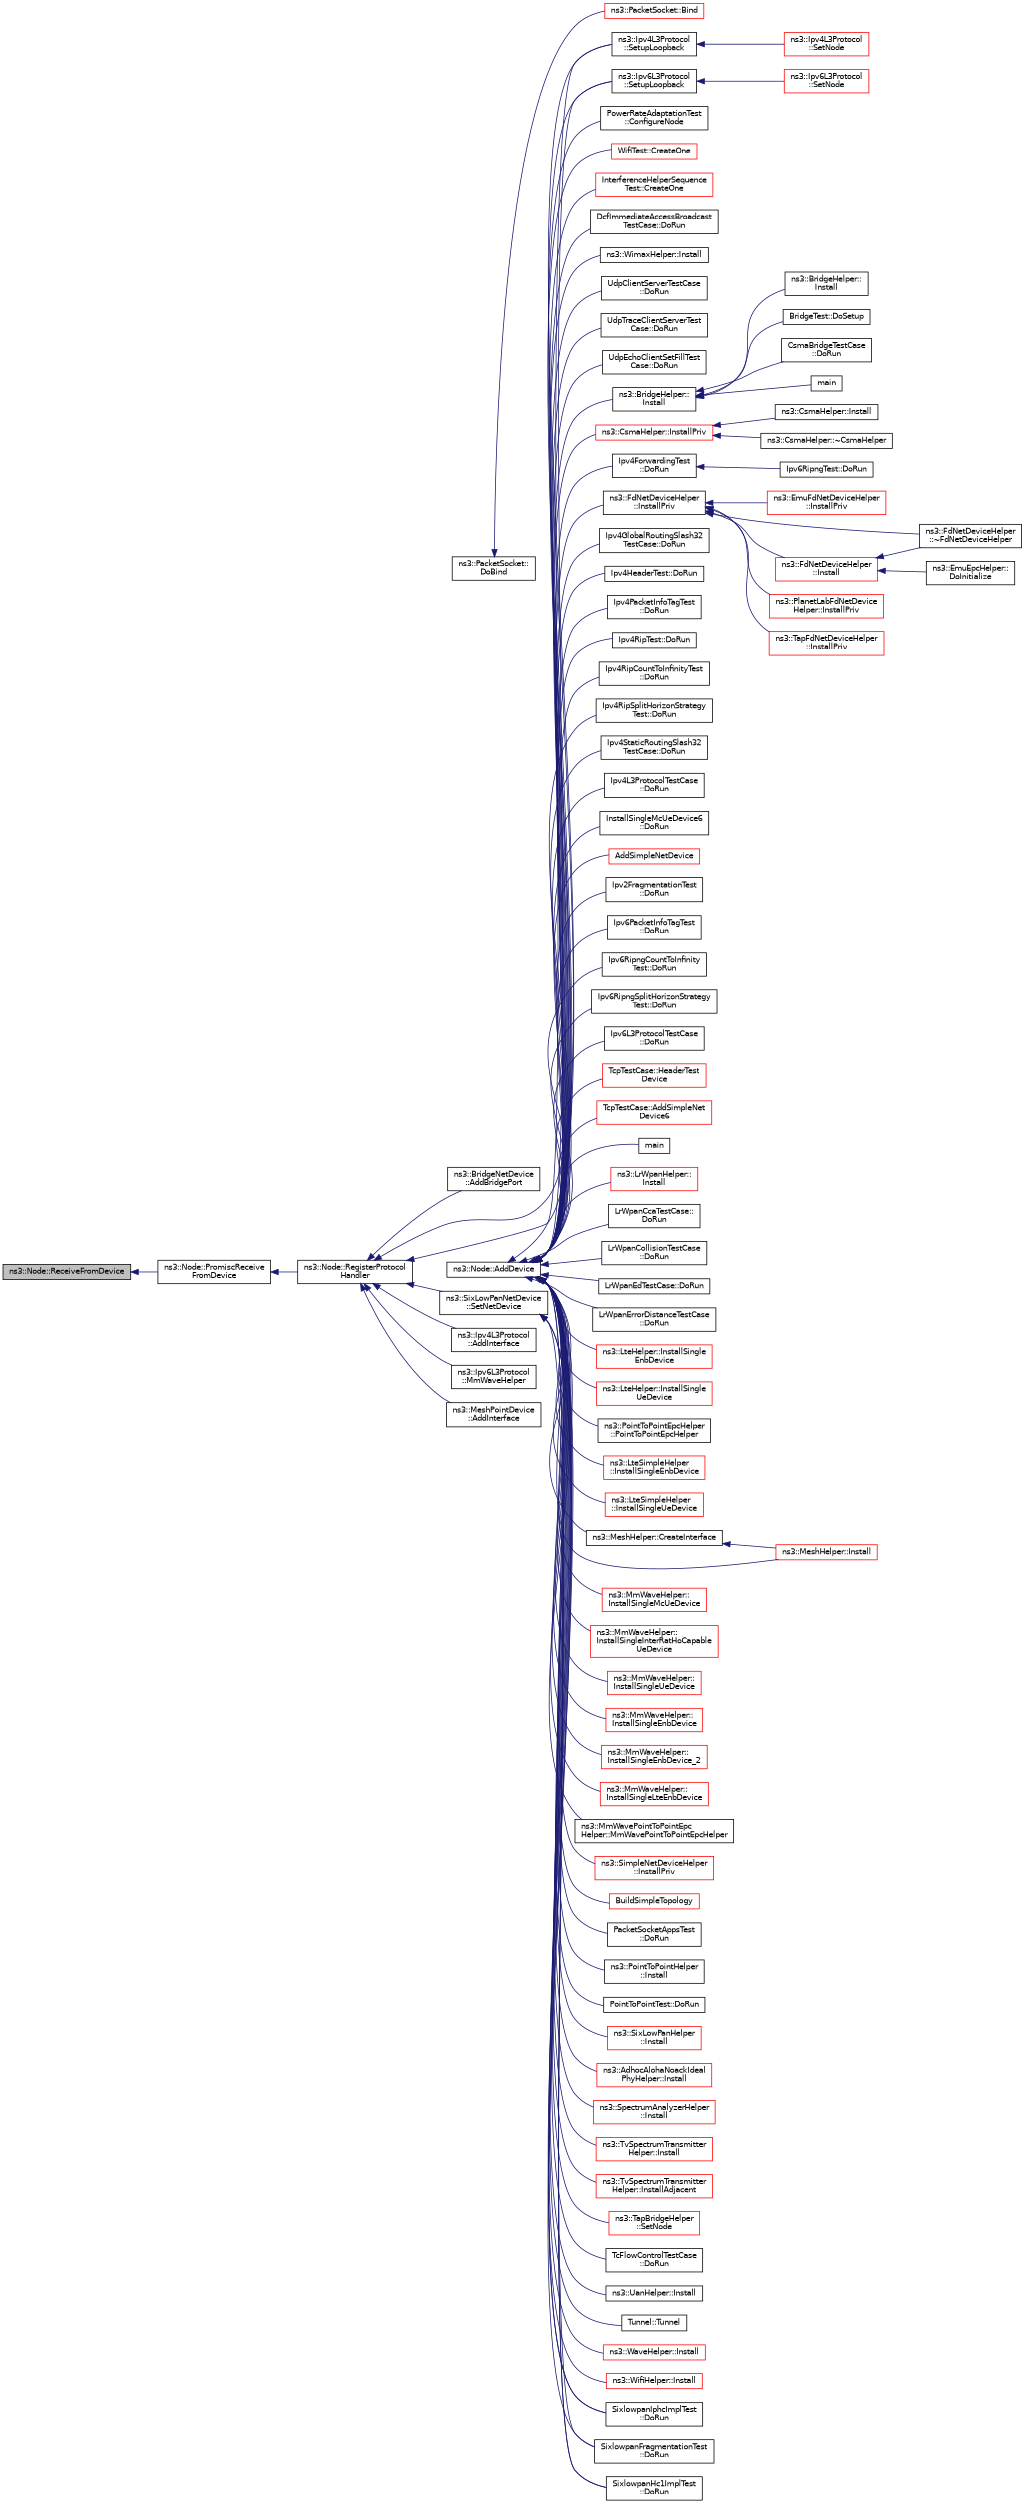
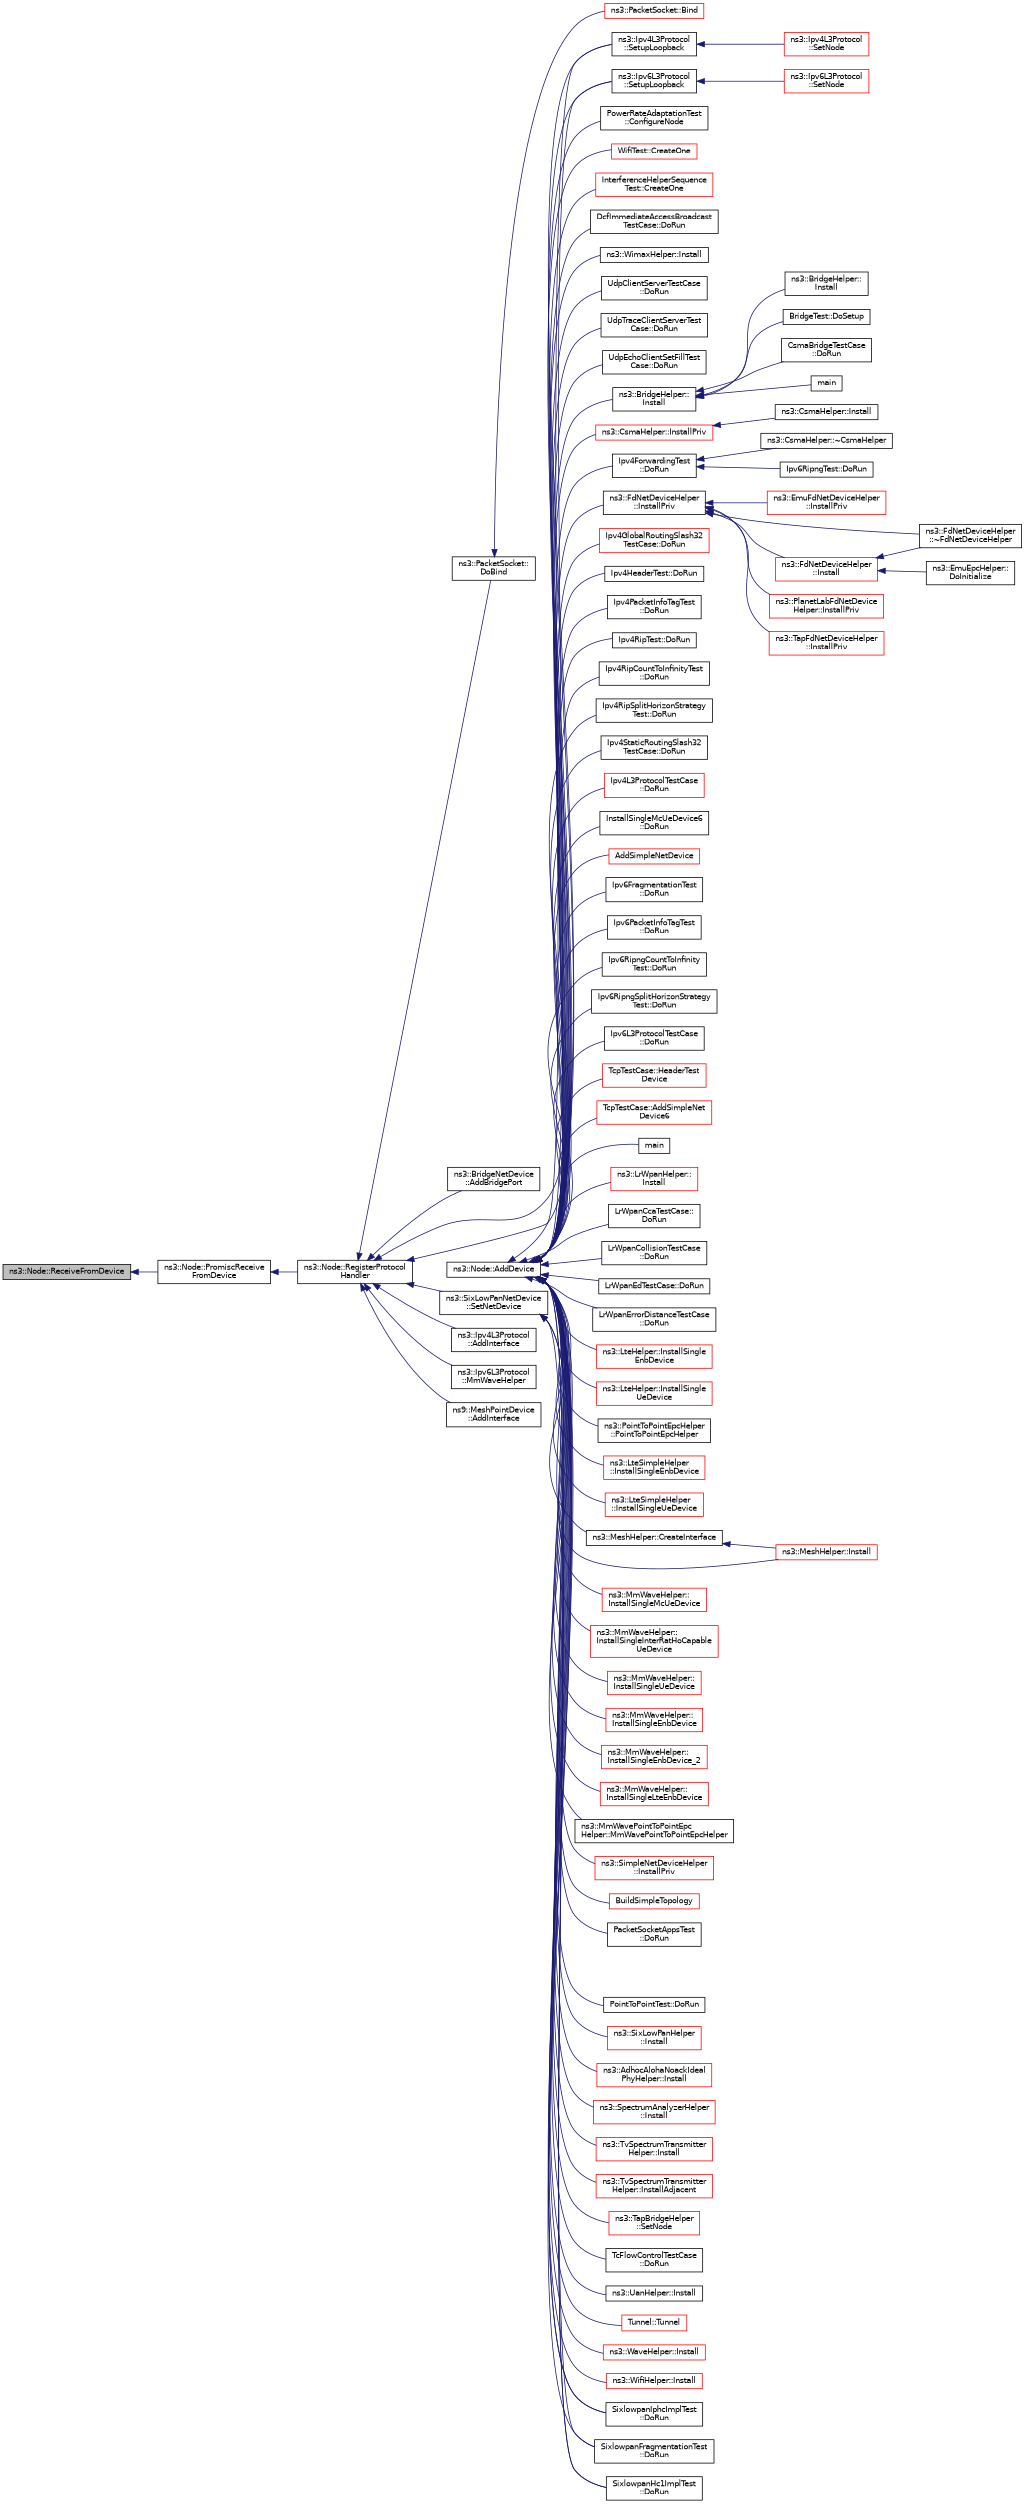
edge "ns3::CsmaHelper::~CsmaHelper" -> "ns3::CsmaHelper::InstallPriv": now "ns3::CsmaHelper::~CsmaHelper" -> "Ipv4ForwardingTest ::DoRun"
node "Ipv4GlobalRoutingSlash32 TestCase::DoRun": color black -> red
node "Ipv4L3ProtocolTestCase ::DoRun": color black -> red
node "Ipv2FragmentationTest ::DoRun": label "Ipv2FragmentationTest ::DoRun" -> "Ipv6FragmentationTest ::DoRun"
edge "ns3::PacketSocket:: DoBind" -> "ns3::Node::RegisterProtocol Handler": added
node "ns3::MeshPointDevice ::AddInterface": label "ns3::MeshPointDevice ::AddInterface" -> "ns9::MeshPointDevice ::AddInterface"
node "ns3::PointToPointHelper ::Install": removed
node "Tunnel::Tunnel": color black -> red
